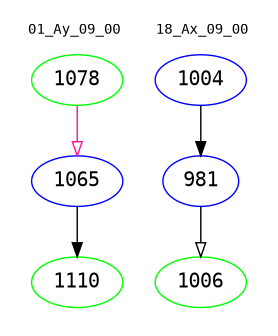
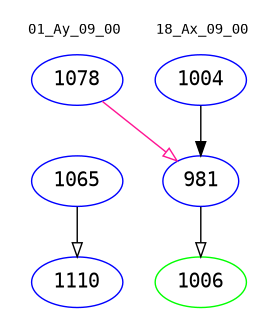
node "1078": color green -> blue
edge "1078" -> "1065": now "1078" -> "981"
edge "1065" -> "1110": arrowhead normal -> onormal
node "1110": color green -> blue
